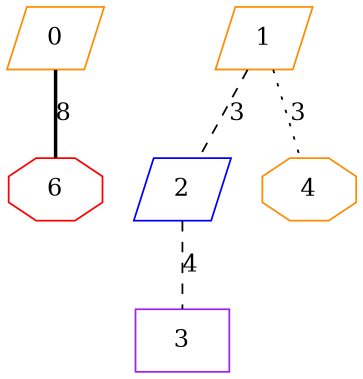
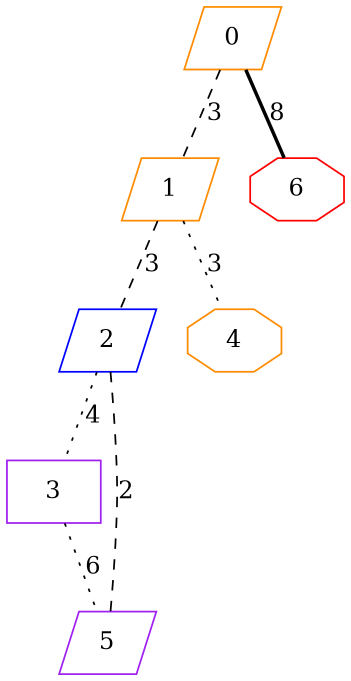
edge "0" -- "1": added, label "3"
edge "2" -- "3": style dashed -> dotted
node "5": added
